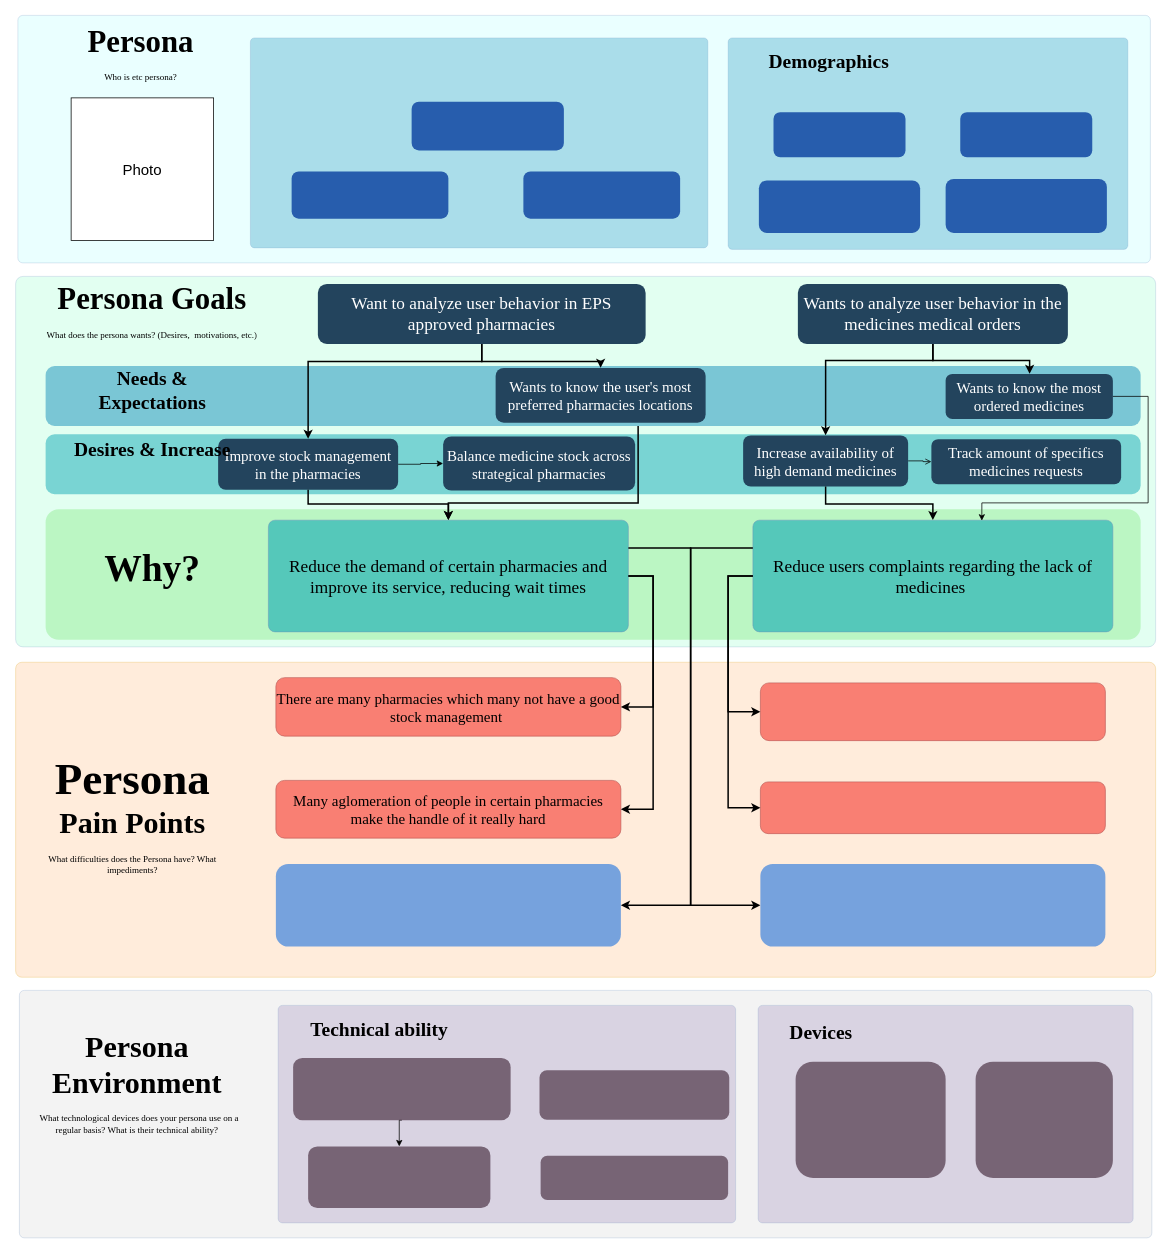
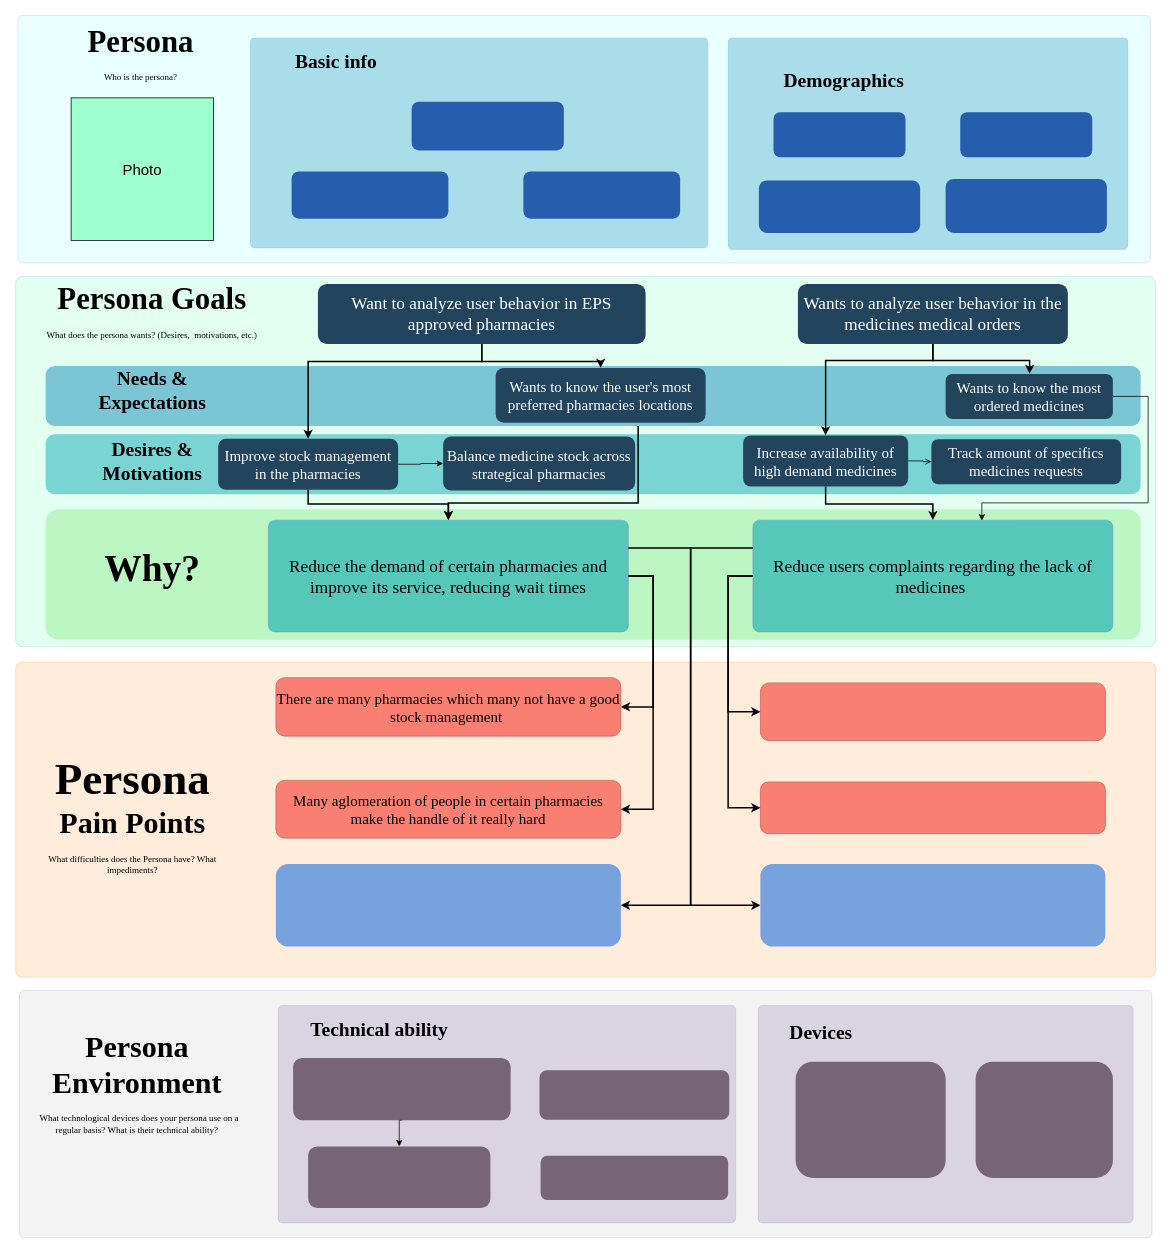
node "PersonaWho is etc persona?": label "PersonaWho is etc persona?" -> "PersonaWho is the persona?"
node "Basic info": added
node "Demographics": moved (829, 64) -> (844, 83)
node "Photo": fillcolor #ffffff -> #9effcf
node "Desires & Increase": label "Desires & Increase" -> "Desires & Motivations"
